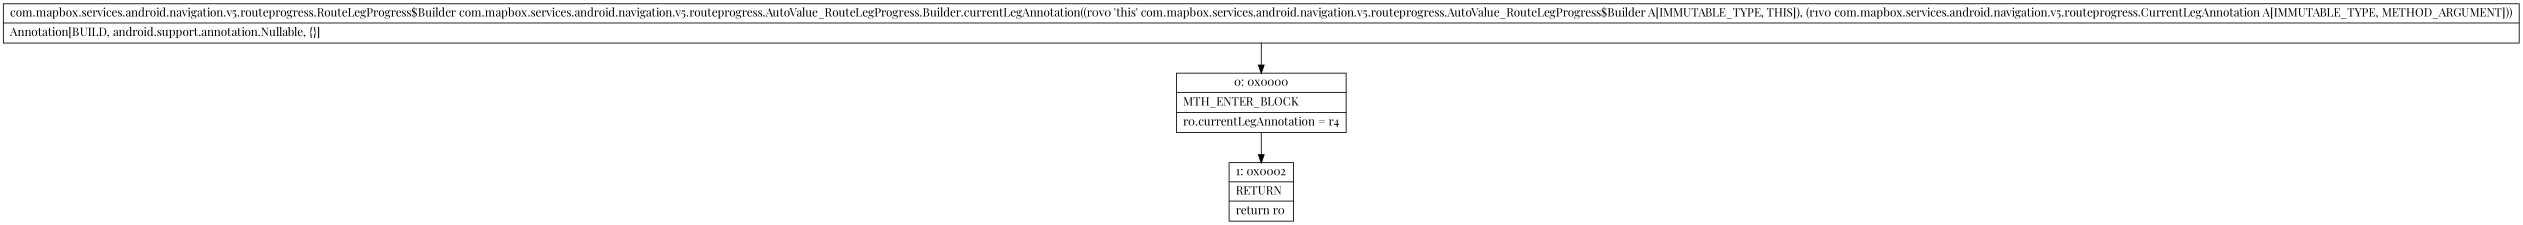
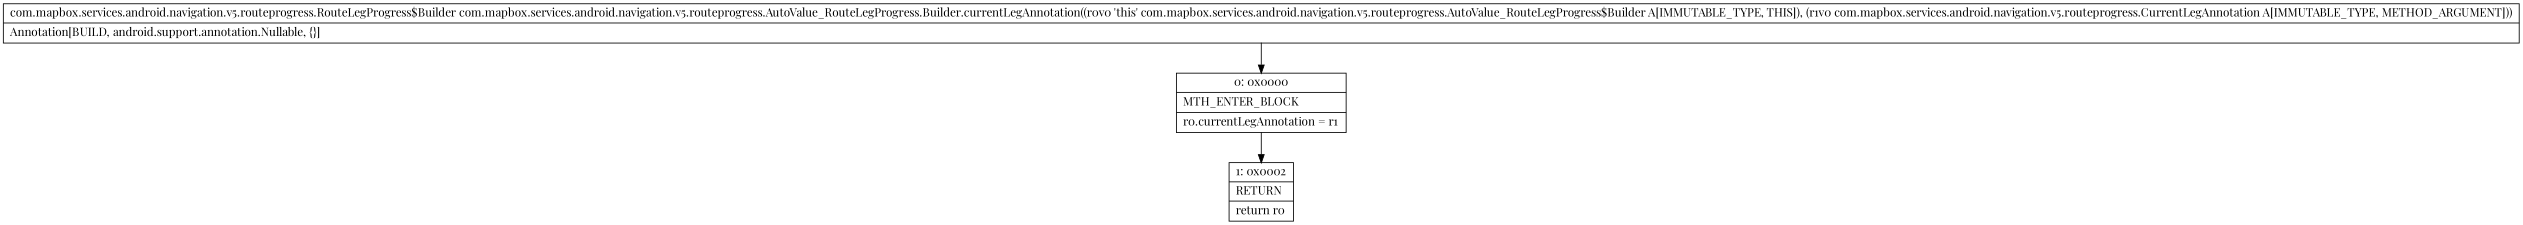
node "0: 0x0000": text "r0.currentLegAnnotation = r4" -> "r0.currentLegAnnotation = r1"
